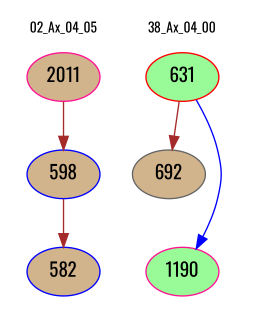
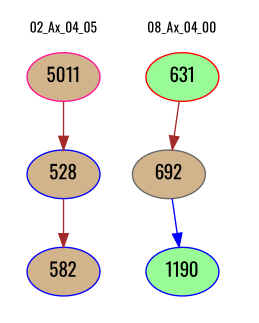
cluster "38_Ax_04_00": label "38_Ax_04_00" -> "08_Ax_04_00"
node "2011": label "2011" -> "5011"
edge "631" -> "1190": now "692" -> "1190"
node "598": label "598" -> "528"
node "1190": color deeppink -> blue
